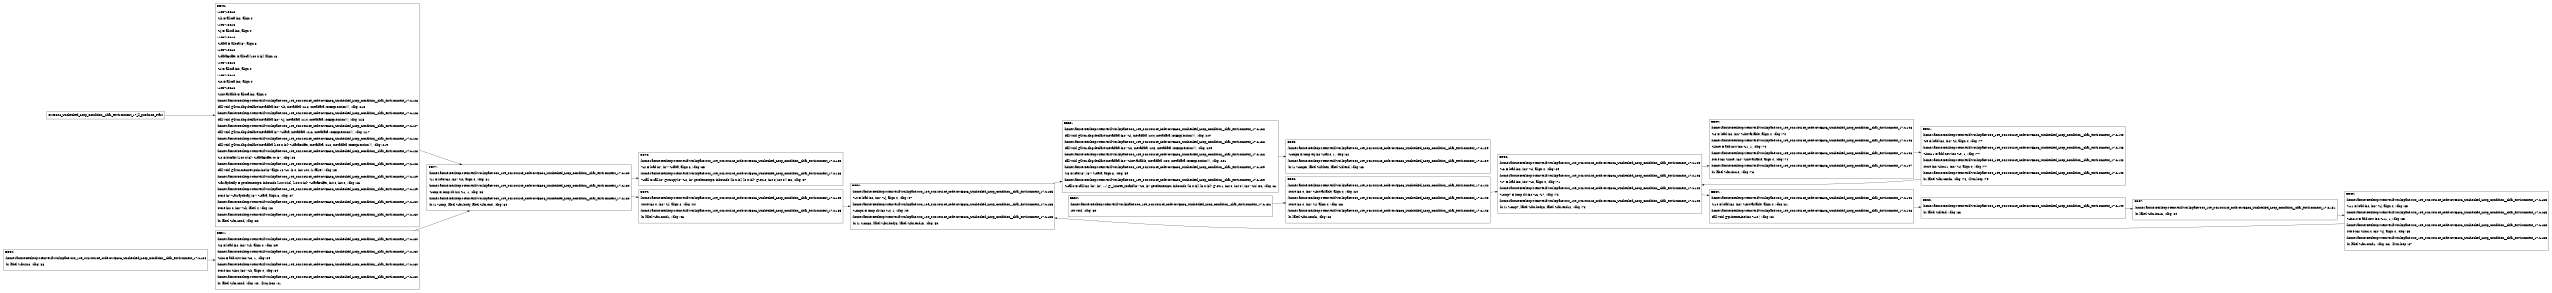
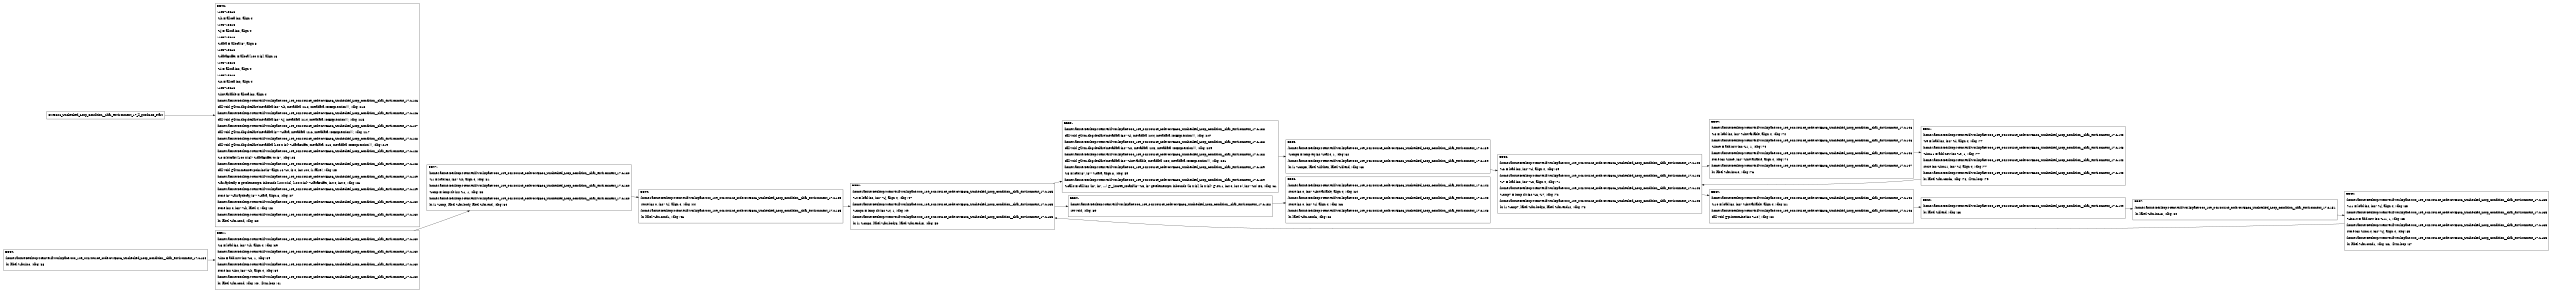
edge "BB46:" -> "BB47:": removed
node "BB48:": removed
edge "BB56:" -> "BB58:": now "BB55:" -> "BB58:"
edge "BB52:" -> "BB54:": added
